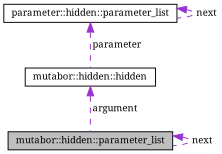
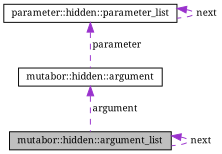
node "mutabor::hidden::hidden": label "mutabor::hidden::hidden" -> "mutabor::hidden::argument"
node "mutabor::hidden::parameter_list": label "mutabor::hidden::parameter_list" -> "mutabor::hidden::argument_list"
